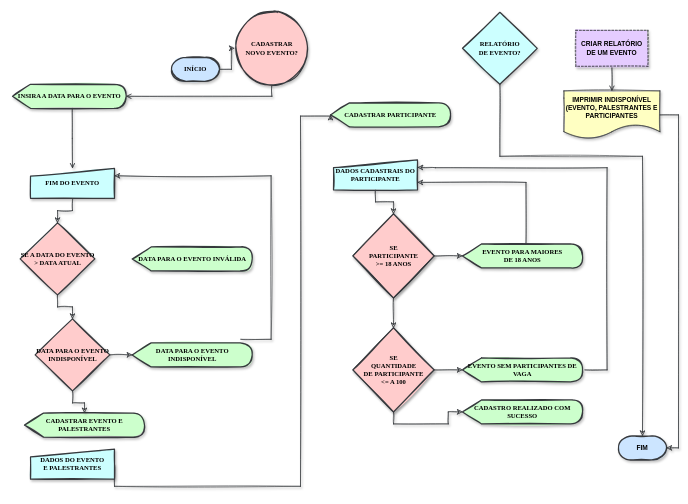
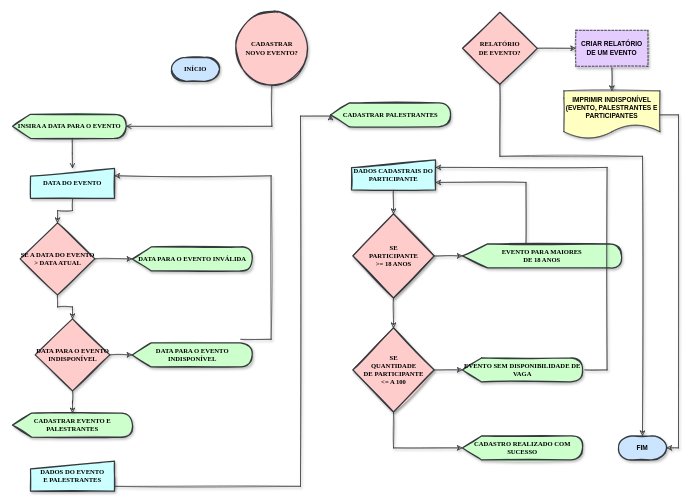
node "RELATÓRIO DE EVENTO?": fillcolor #ccffff -> #ffcccc
edge "RELATÓRIO DE EVENTO?" -> "CRIAR RELATÓRIO DE UM EVENTO": added
edge "INÍCIO" -> "CADASTRAR NOVO EVENTO?": removed
edge "CRIAR RELATÓRIO DE UM EVENTO" -> "IMPRIMIR INDISPONÍVEL (EVENTO, PALESTRANTES E PARTICIPANTES": arrowhead open -> classic
node "INSIRA A DATA PARA O EVENTO": moved (69, 96) -> (69, 126)
node "CADASTRAR PARTICIPANTE": label "CADASTRAR PARTICIPANTE" -> "CADASTRAR PALESTRANTES"
node "DADOS CADASTRAIS DO PARTICIPANTE": moved (375, 175) -> (393, 175)
node "FIM DO EVENTO": label "FIM DO EVENTO" -> "DATA DO EVENTO"
node "EVENTO PARA MAIORES DE 18 ANOS": size 120x24 -> 159x24
edge "SE A DATA DO EVENTO > DATA ATUAL" -> "DATA PARA O EVENTO INVÁLIDA": added
node "EVENTO SEM PARTICIPANTES DE VAGA": label "EVENTO SEM PARTICIPANTES DE VAGA" -> "EVENTO SEM DISPONIBILIDADE DE VAGA"
node "CADASTRO REALIZADO COM SUCESSO": moved (522, 412) -> (522, 448)
node "CADASTRAR EVENTO E PALESTRANTES": moved (84, 425) -> (72, 425)
node "DADOS DO EVENTO E PALESTRANTES": moved (72, 464) -> (72, 476)
